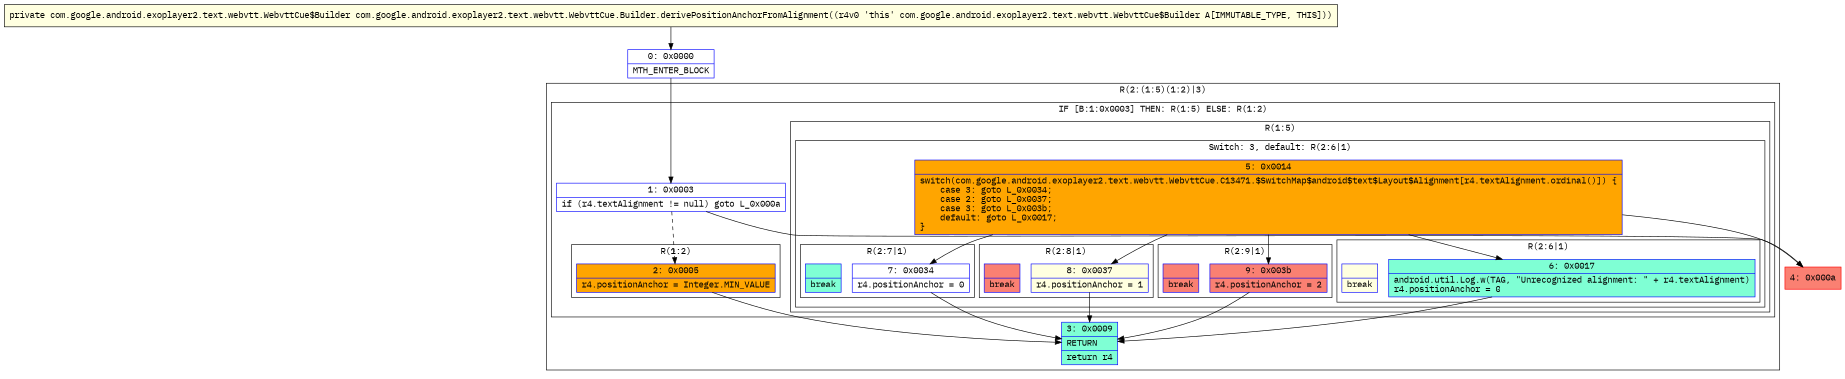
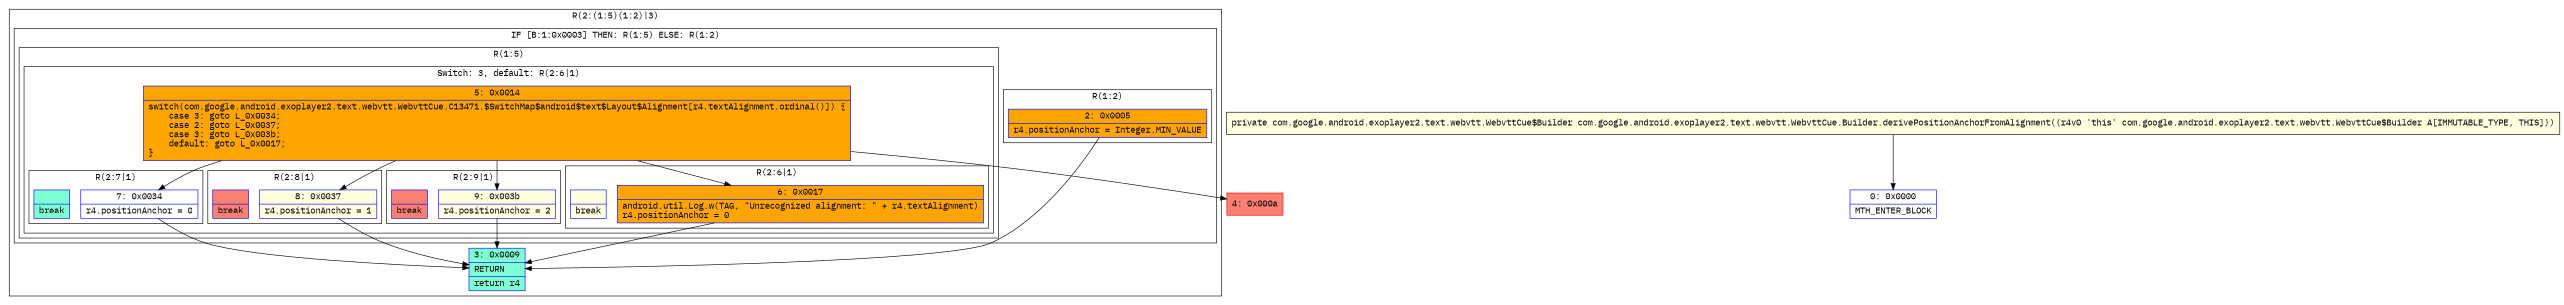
node "1: 0x0003": removed
node "9: 0x003b": fillcolor salmon -> lightyellow
node "6: 0x0017": fillcolor aquamarine -> orange
